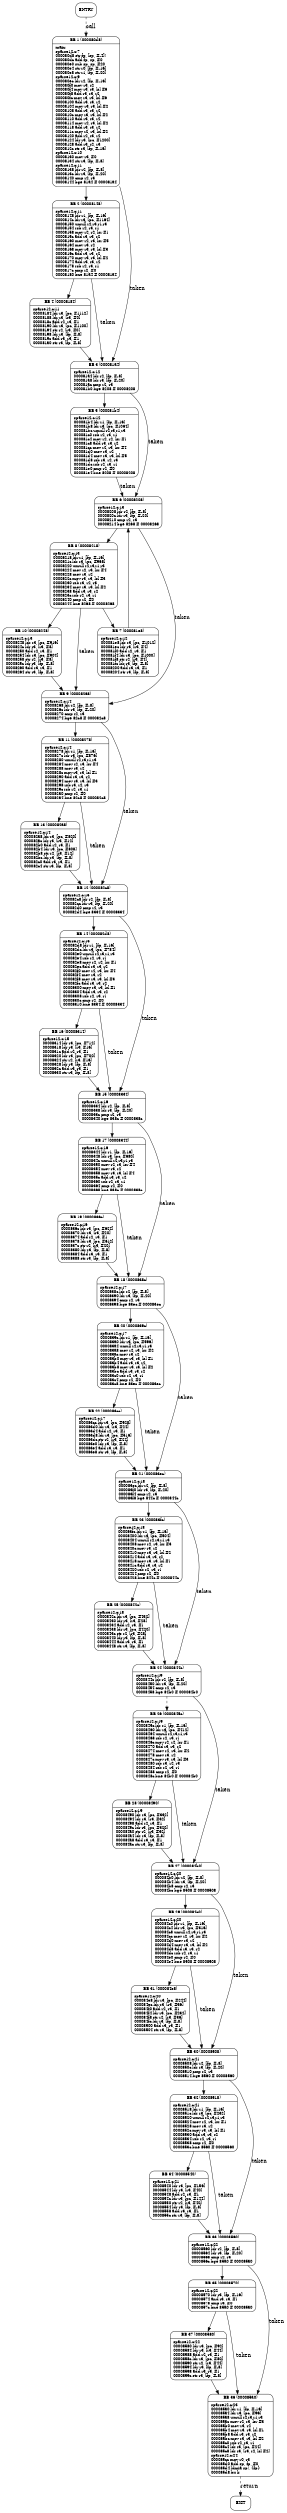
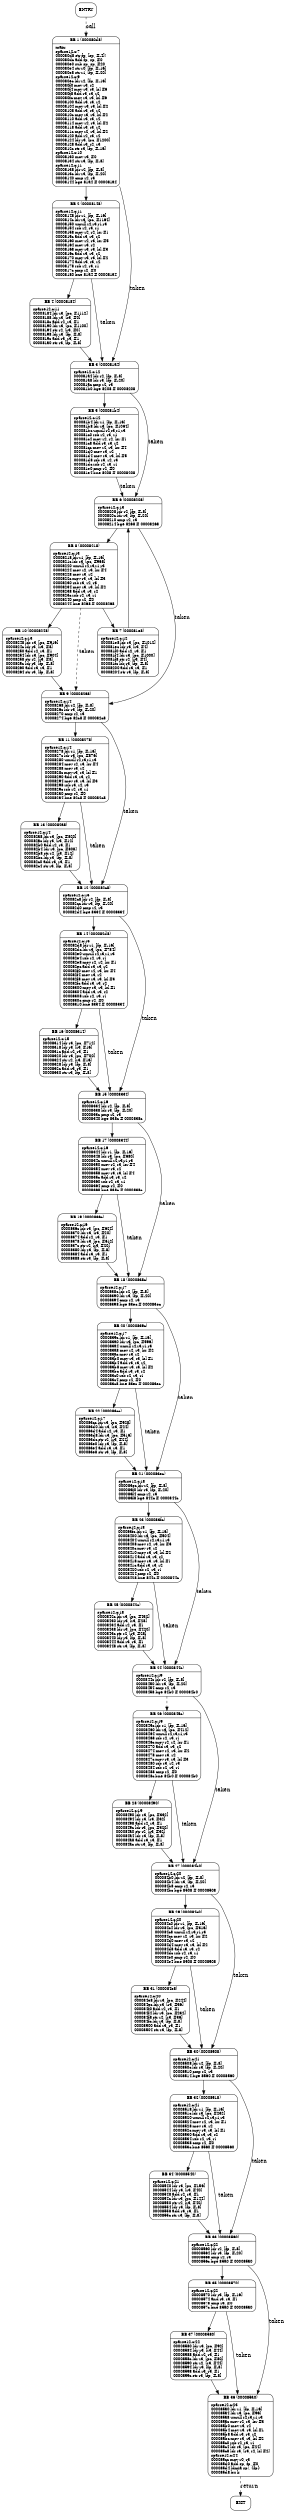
edge "BB 8 (00008218)" -> "BB 9 (00008268)": style solid -> dashed
